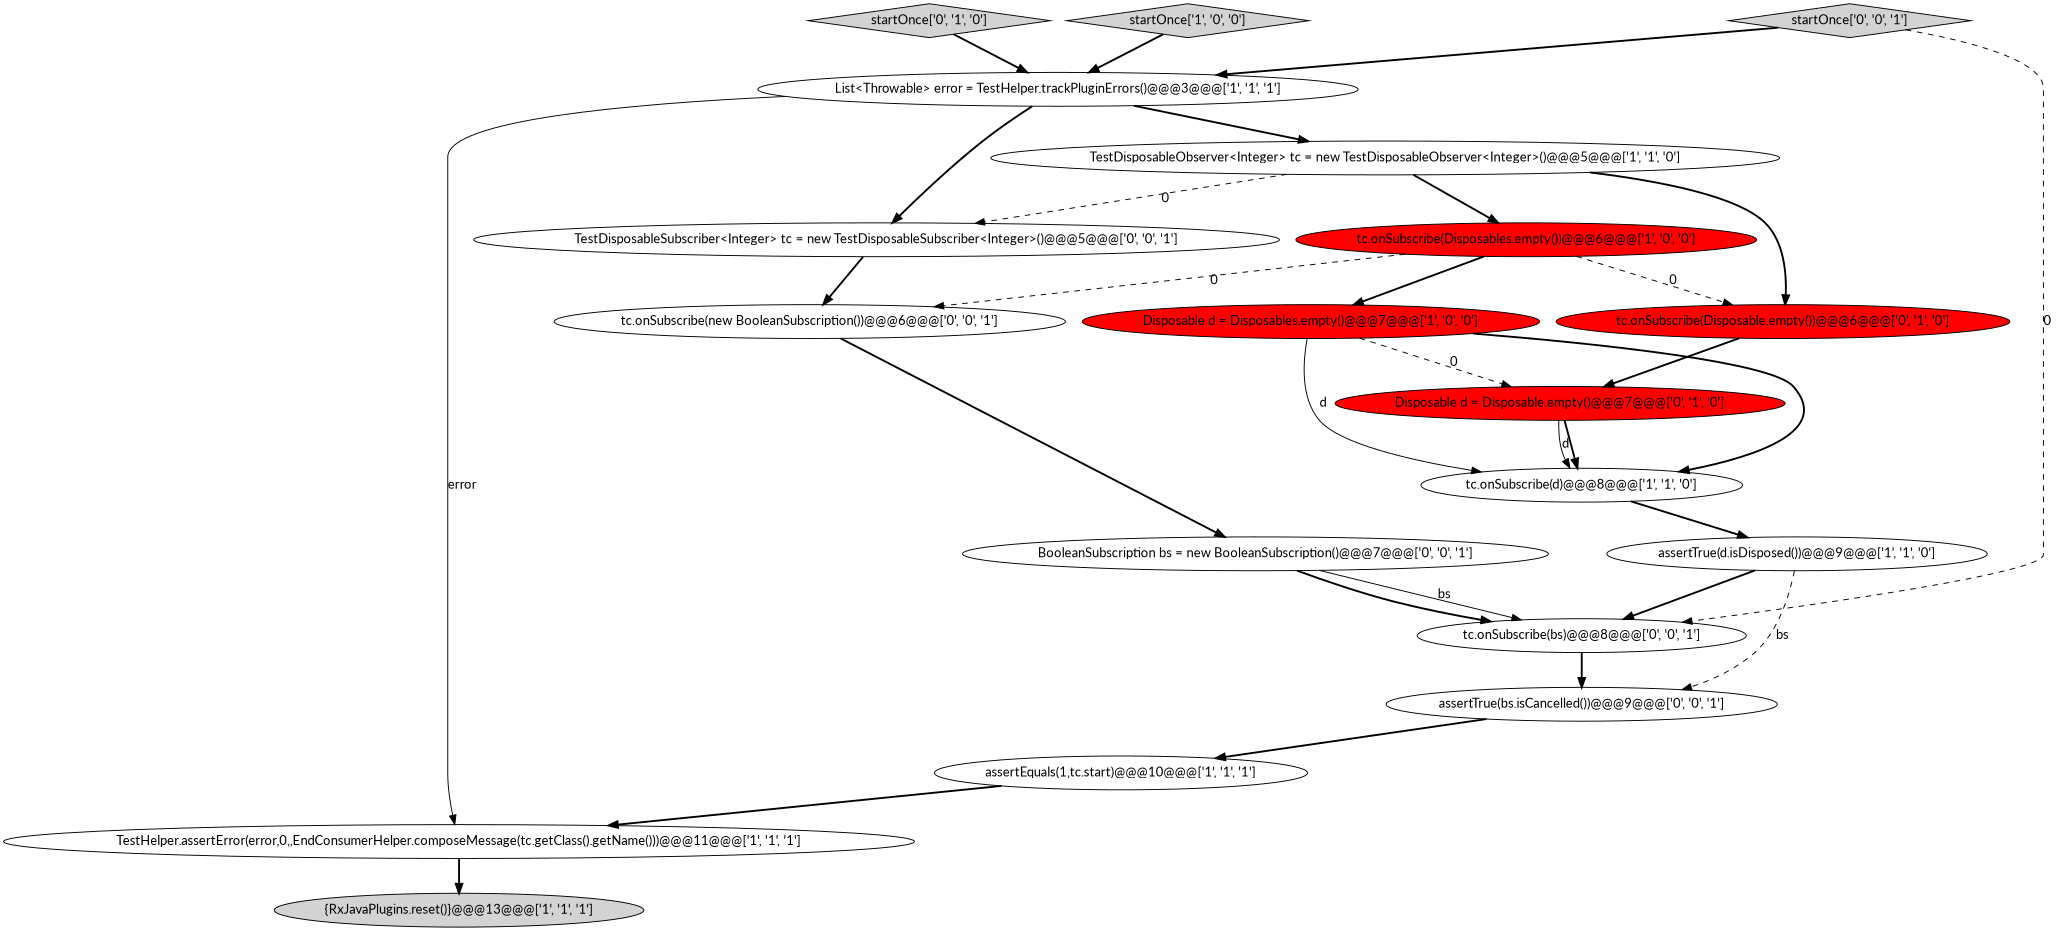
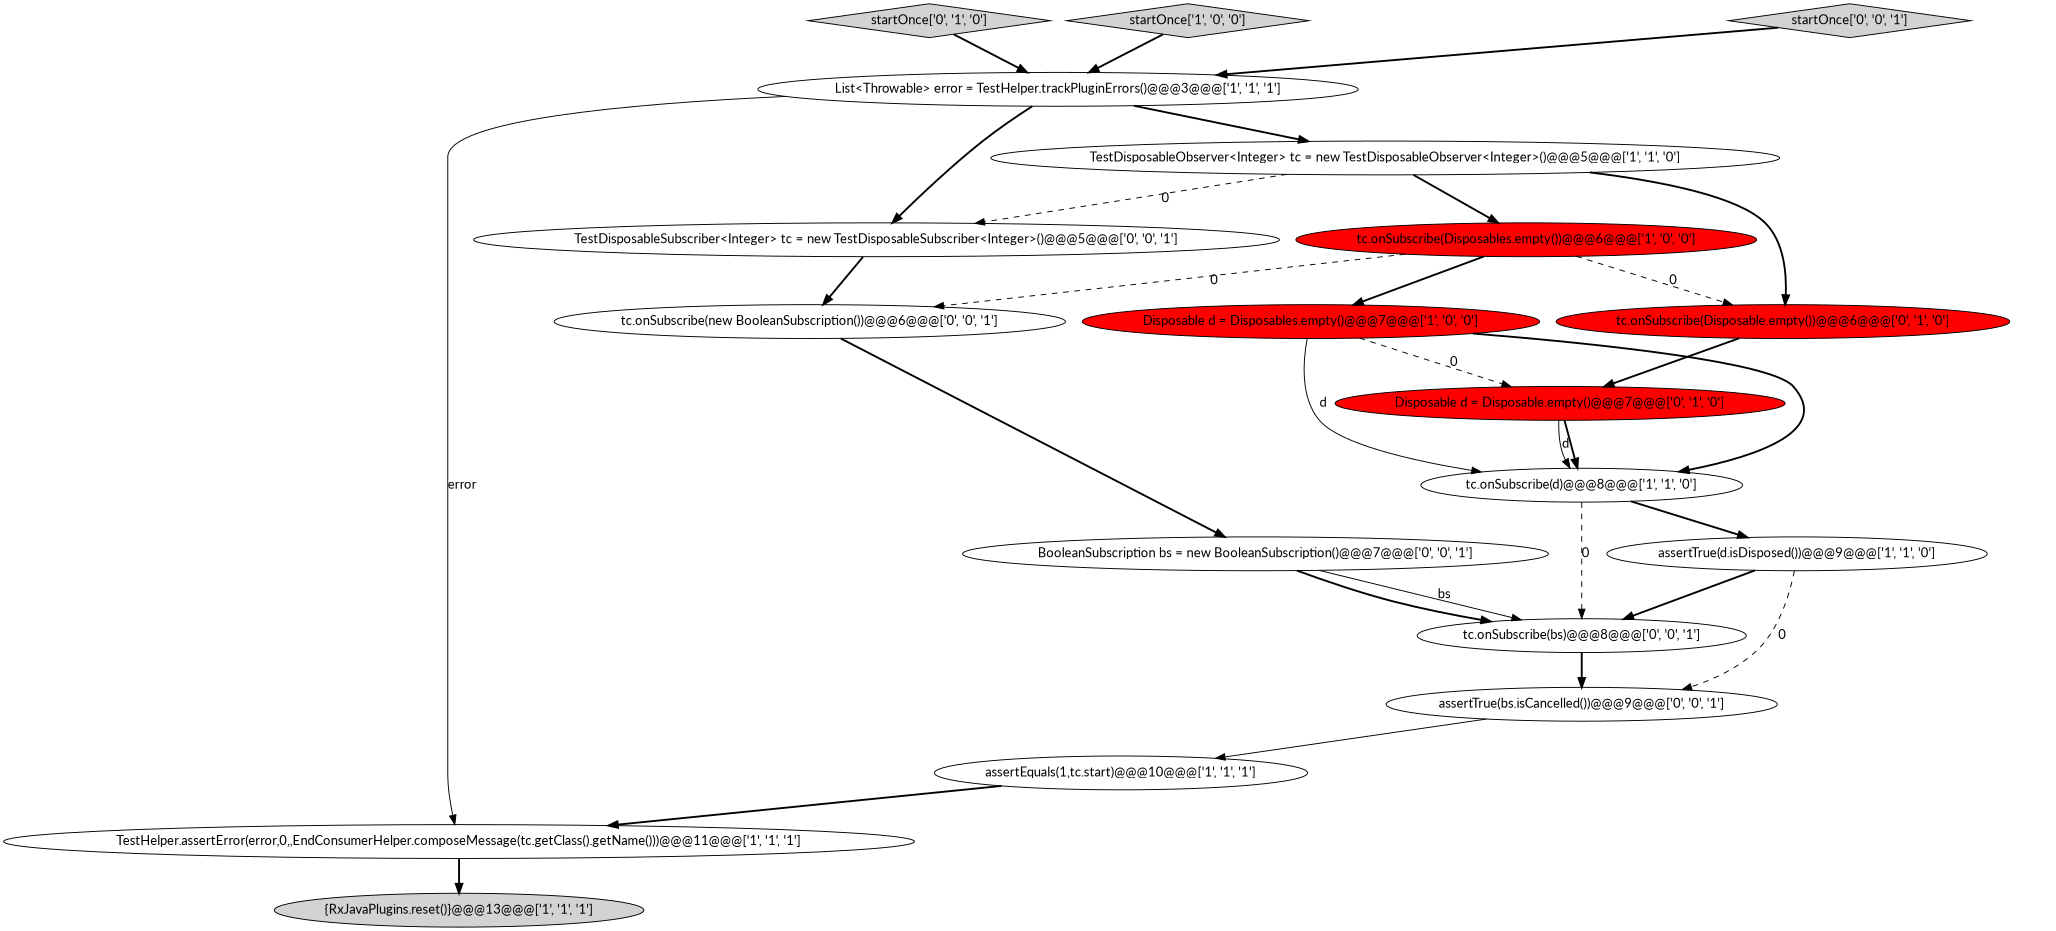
edge "startOnce['0', '0', '1']" -> "tc.onSubscribe(bs)@@@8@@@['0', '0', '1']": now "tc.onSubscribe(d)@@@8@@@['1', '1', '0']" -> "tc.onSubscribe(bs)@@@8@@@['0', '0', '1']"
edge "assertTrue(d.isDisposed())@@@9@@@['1', '1', '0']" -> "assertTrue(bs.isCancelled())@@@9@@@['0', '0', '1']": label "bs" -> "0"
edge "assertTrue(bs.isCancelled())@@@9@@@['0', '0', '1']" -> "assertEquals(1,tc.start)@@@10@@@['1', '1', '1']": style bold -> solid
